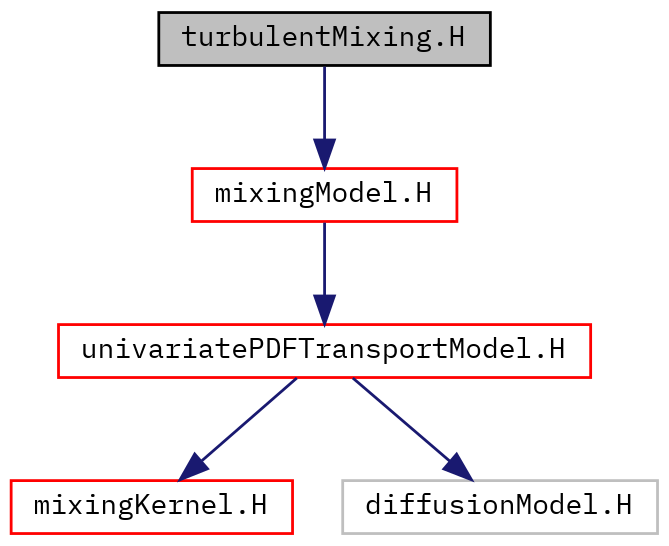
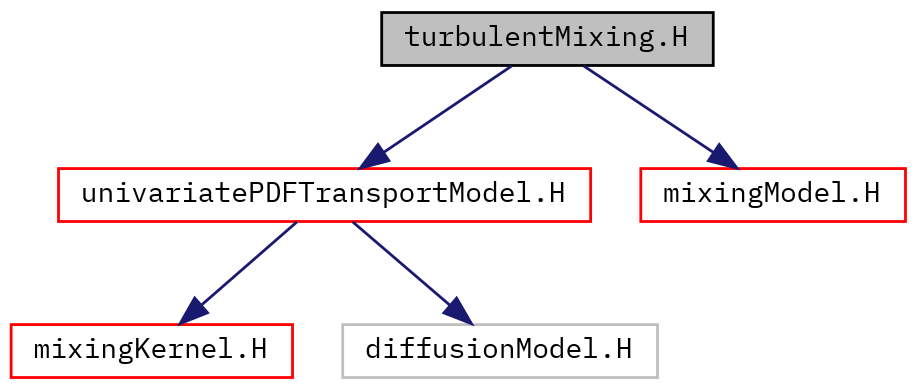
edge "mixingModel.H" -> "univariatePDFTransportModel.H": now "turbulentMixing.H" -> "univariatePDFTransportModel.H"
